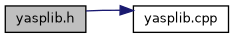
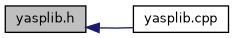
edge "yasplib.h" -> "yasplib.cpp": reversed
